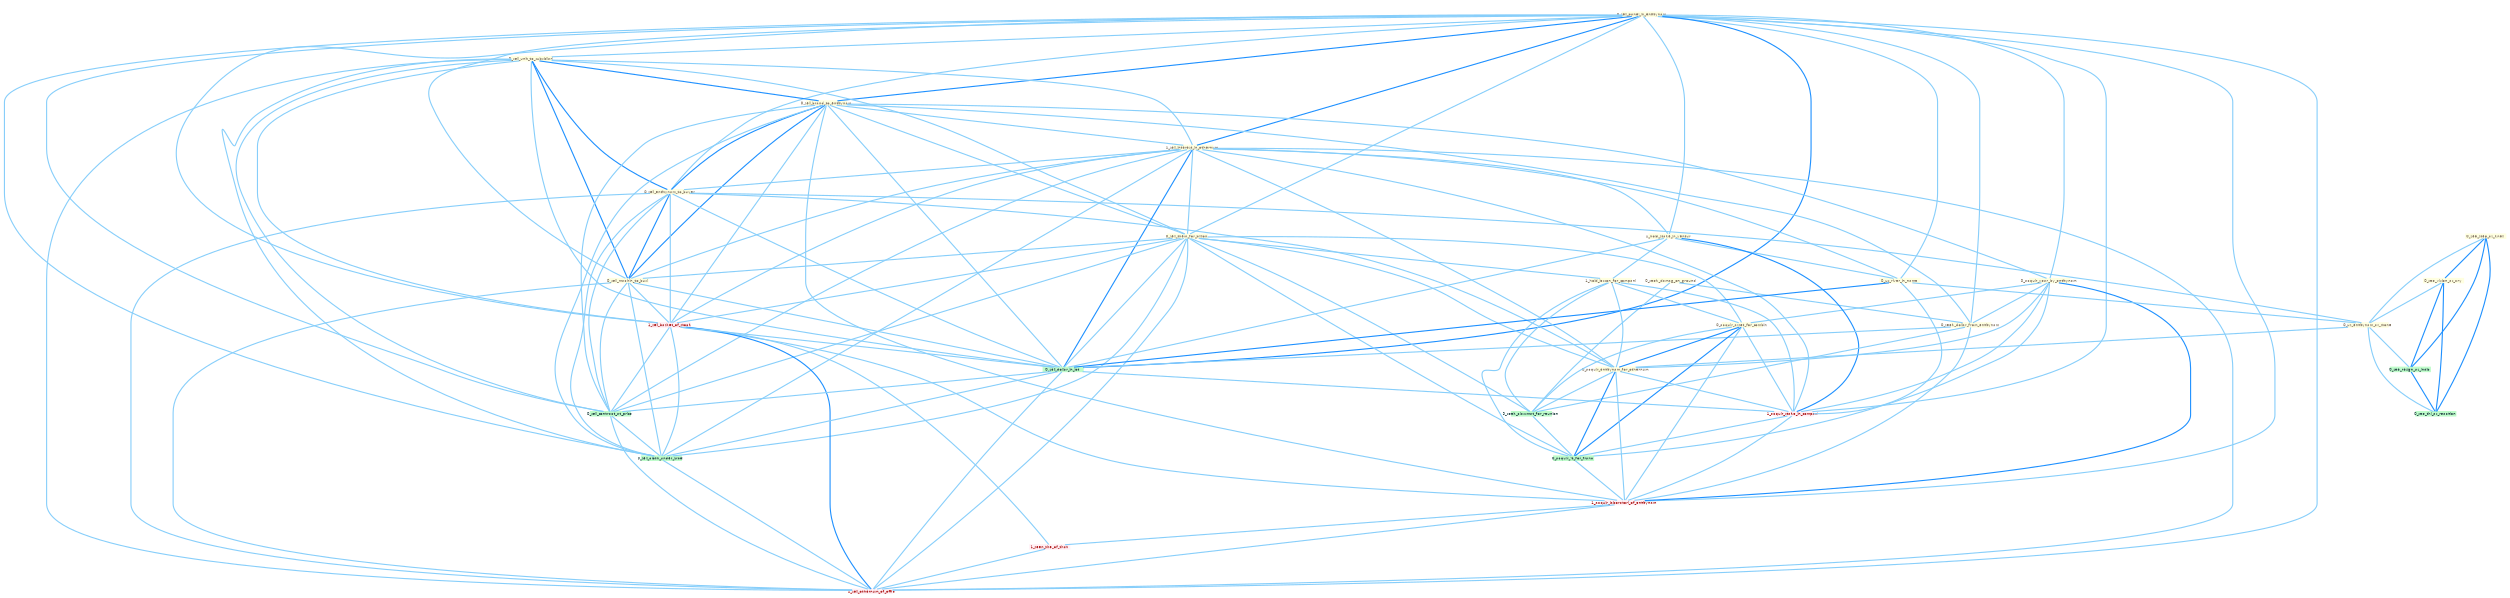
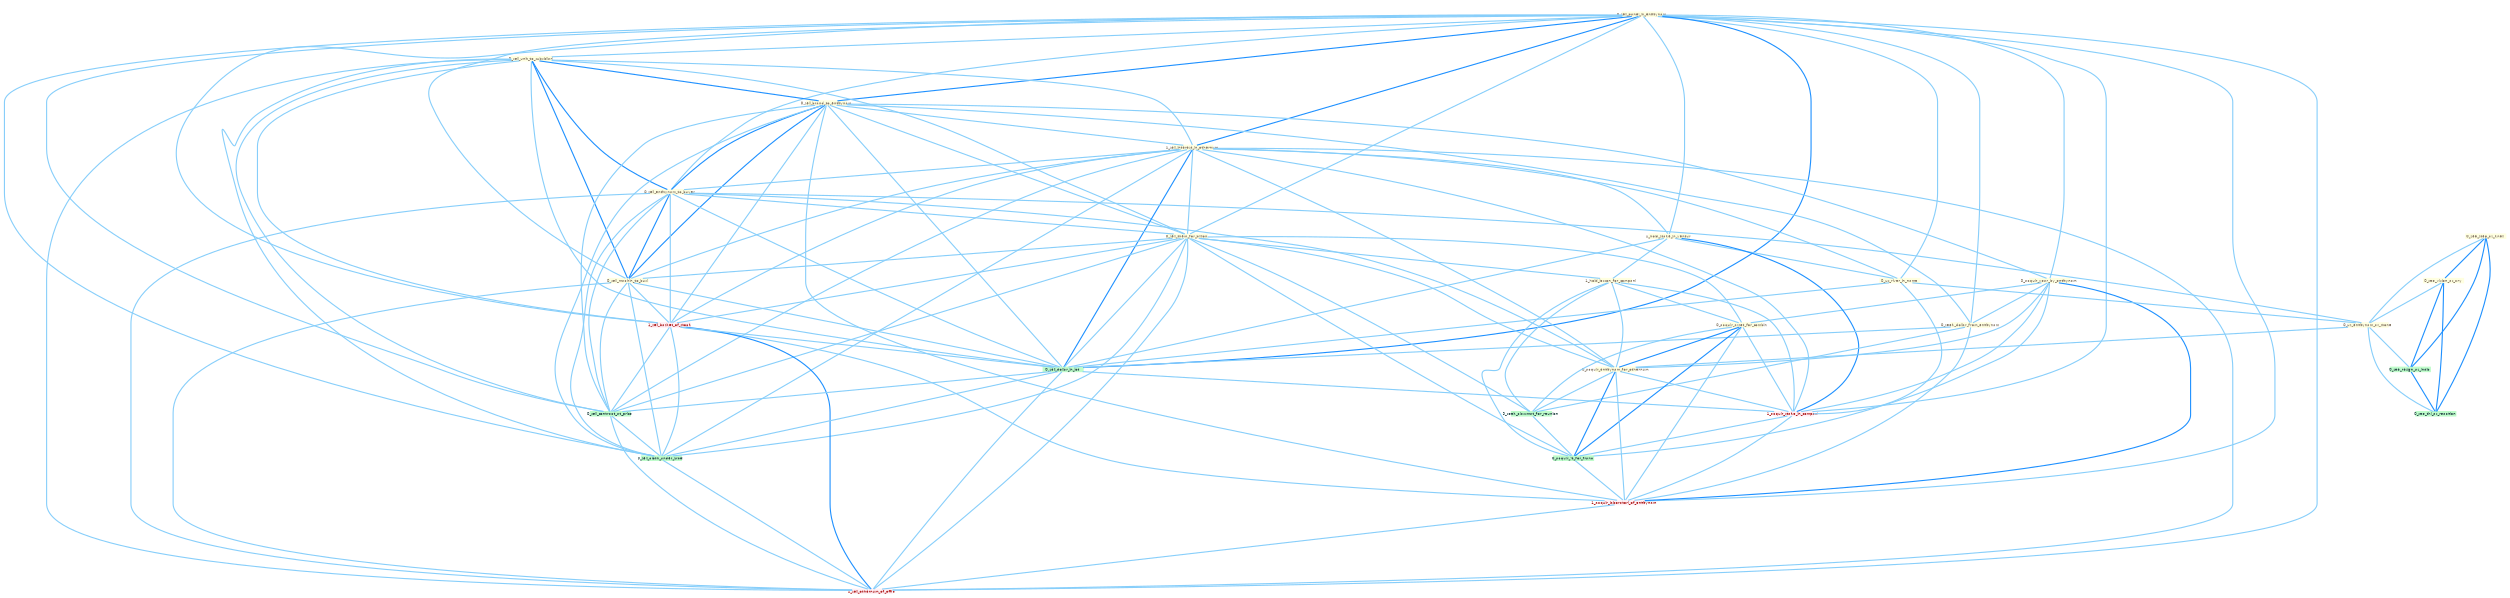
edge "0_sell_entitynam_to_buyer" -- "0_sell_them_for_billion": added
node "0_seek_damag_on_ground": removed
edge "0_us_river_in_name" -- "0_sell_dollar_in_lot": color #1e90ff -> #87cefa
node "1_seen_the_of_that": removed
